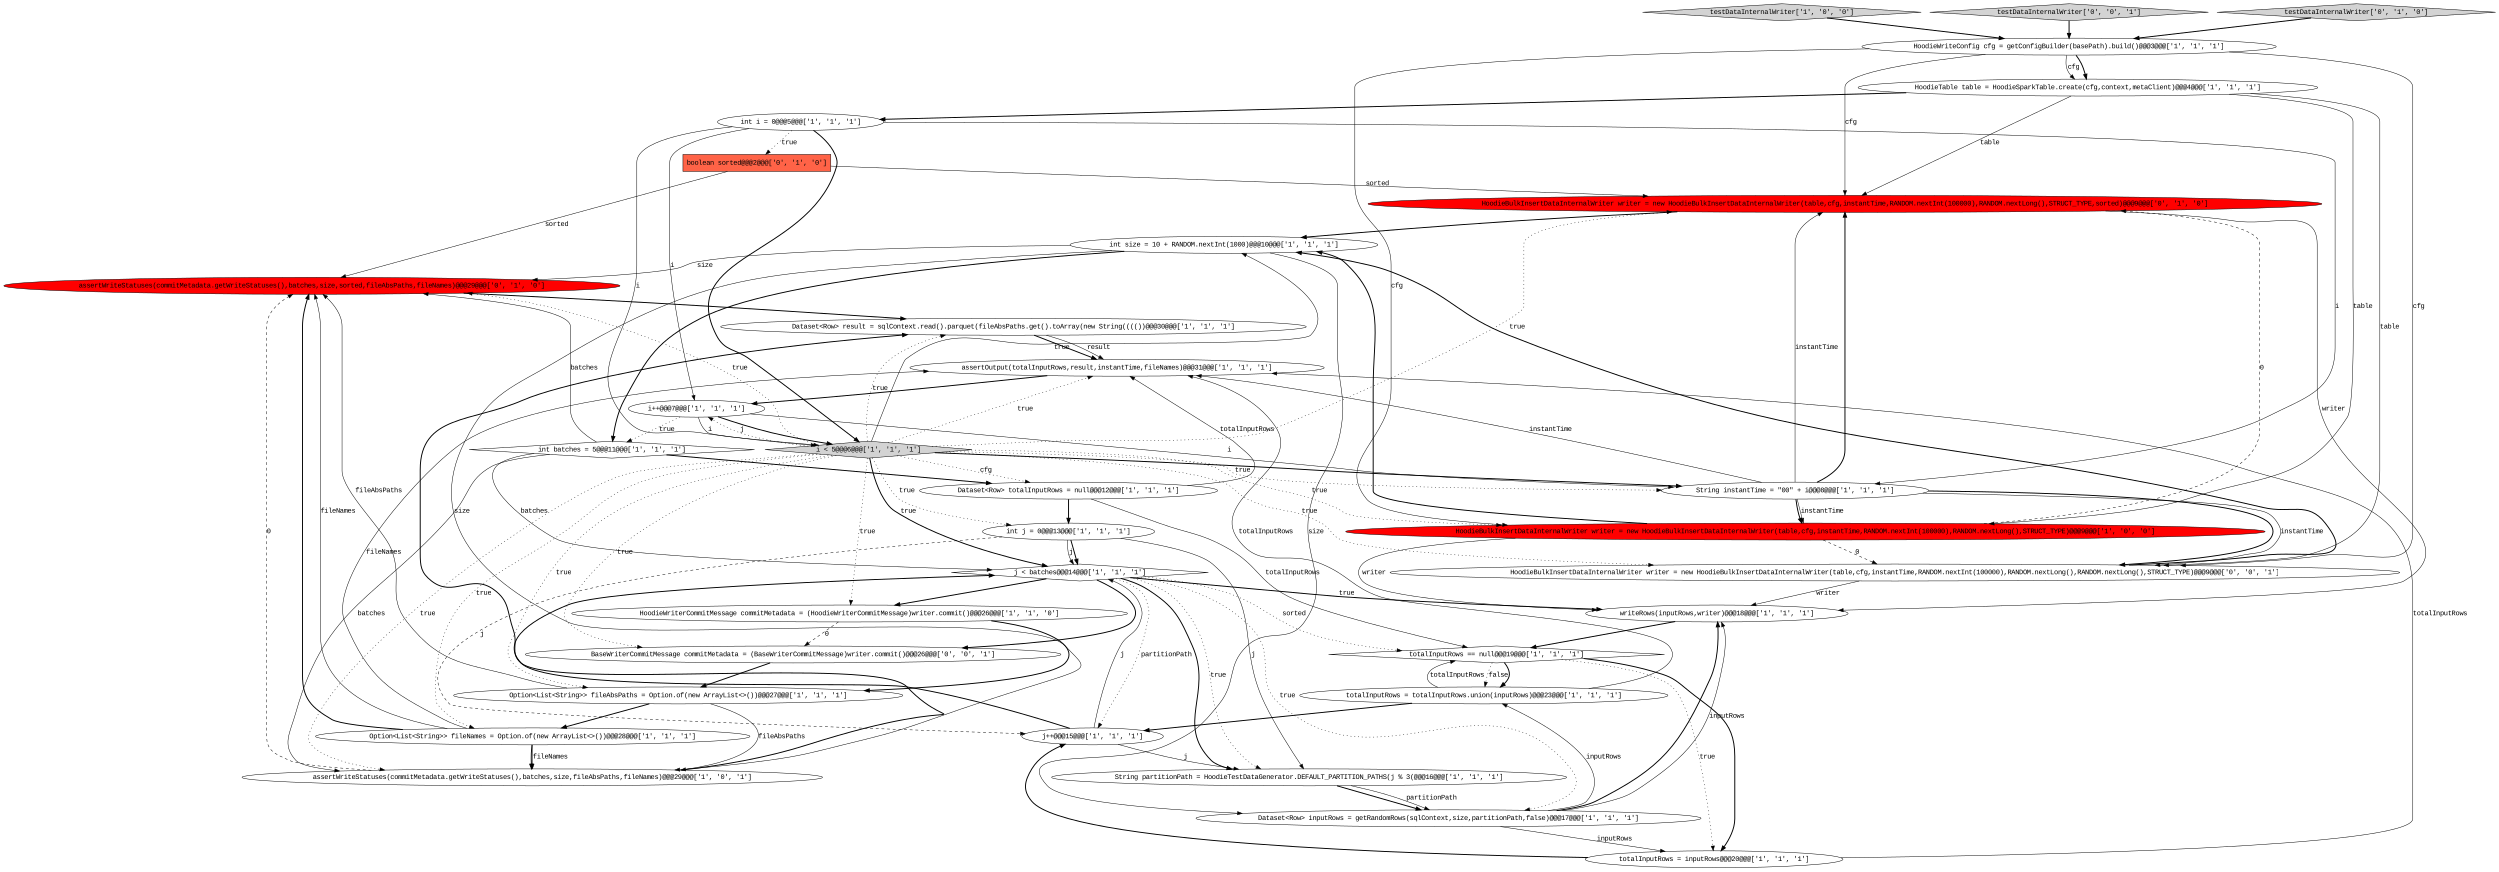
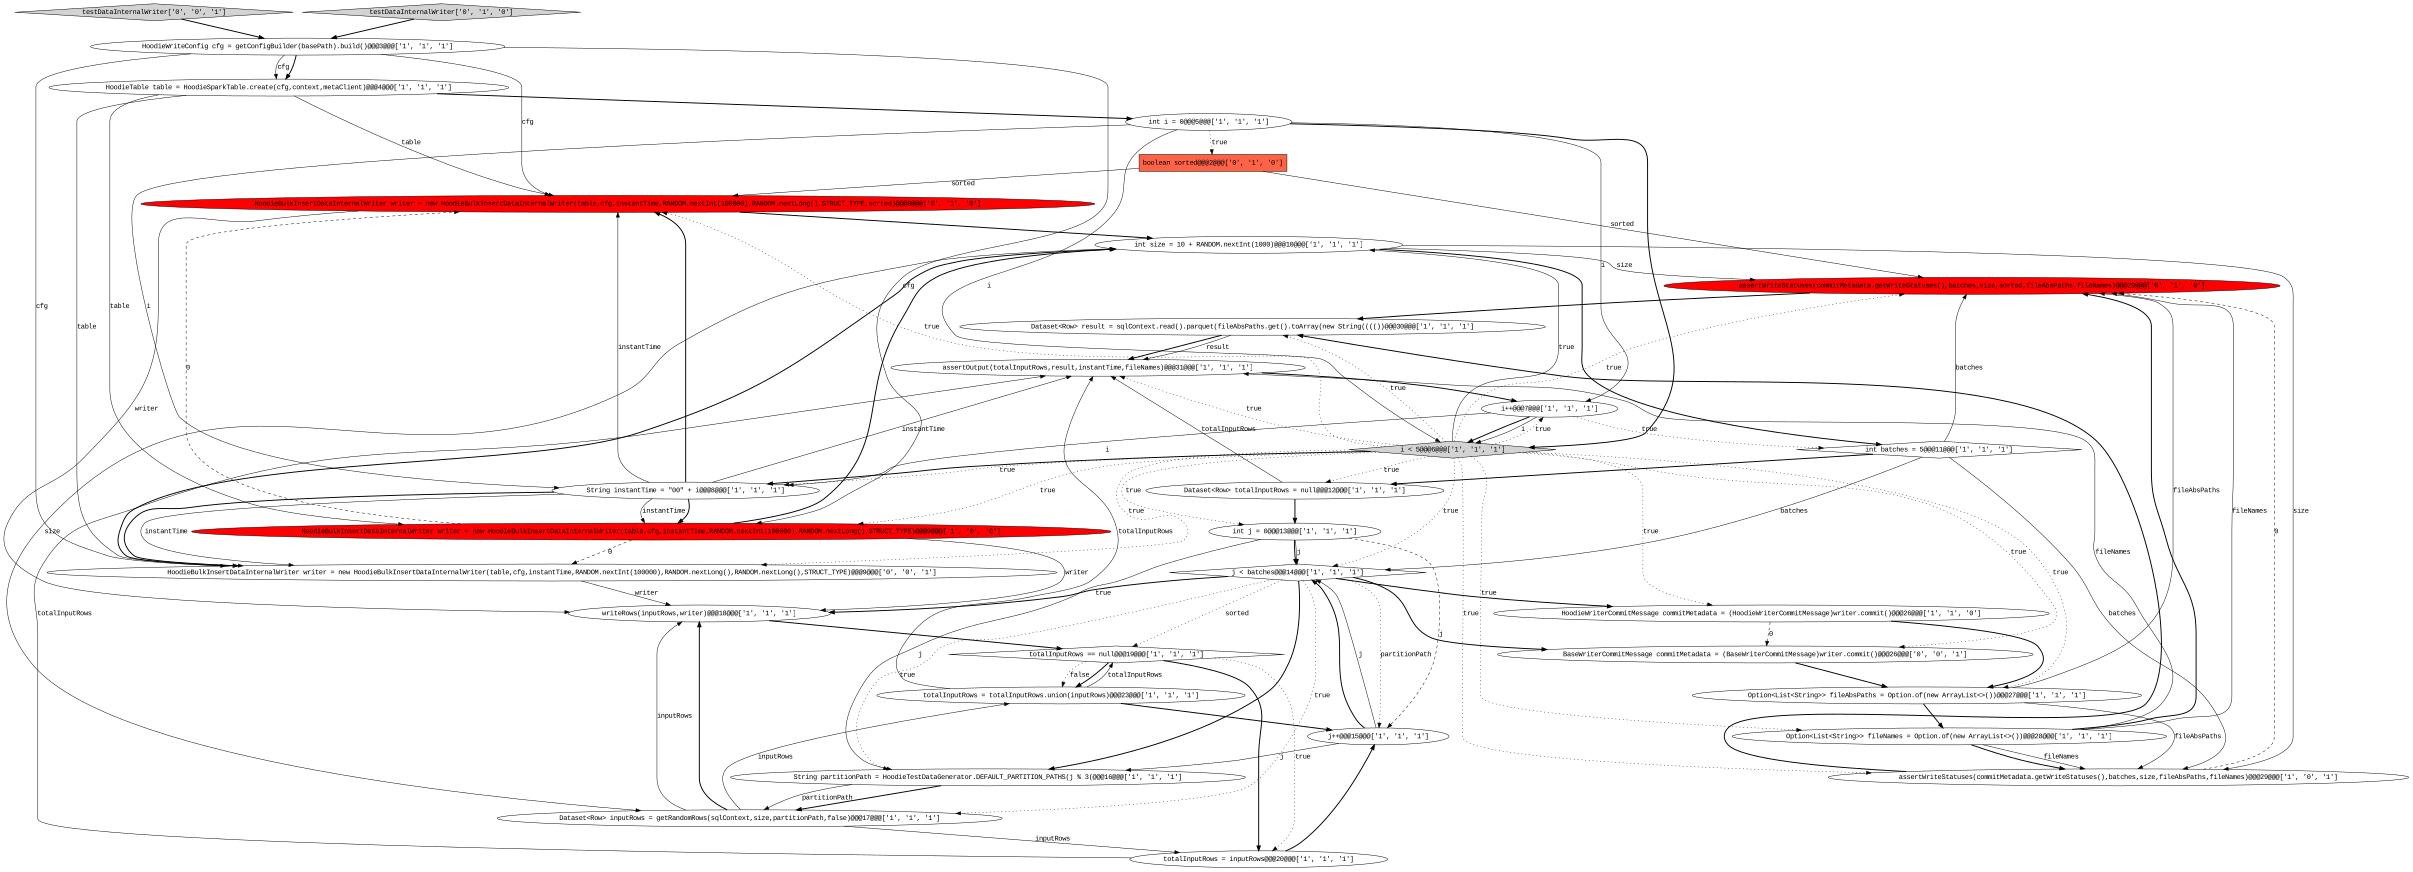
node "testDataInternalWriter['1', '0', '0']": removed
edge "i < 5@@@6@@@['1', '1', '1']" -> "i++@@@7@@@['1', '1', '1']": label "j" -> "true"
edge "i < 5@@@6@@@['1', '1', '1']" -> "Dataset<Row> totalInputRows = null@@@12@@@['1', '1', '1']": label "cfg" -> "true"
edge "i < 5@@@6@@@['1', '1', '1']" -> "j < batches@@@14@@@['1', '1', '1']": style bold -> dotted
edge "Dataset<Row> totalInputRows = null@@@12@@@['1', '1', '1']" -> "totalInputRows == null@@@19@@@['1', '1', '1']": removed, label "totalInputRows"
